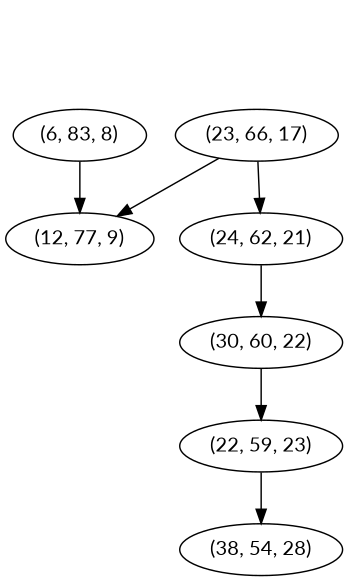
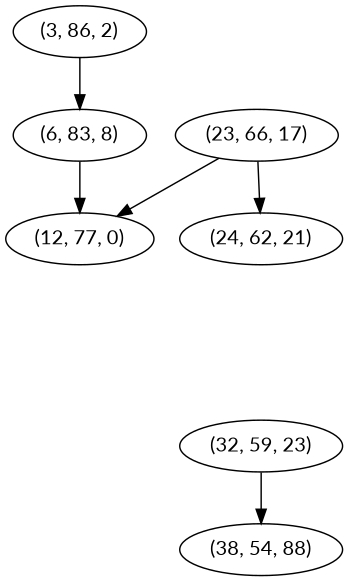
node "(3, 86, 2)": added
node "(12, 77, 9)": label "(12, 77, 9)" -> "(12, 77, 0)"
node "(30, 60, 22)": removed
node "(22, 59, 23)": label "(22, 59, 23)" -> "(32, 59, 23)"
node "(38, 54, 28)": label "(38, 54, 28)" -> "(38, 54, 88)"
